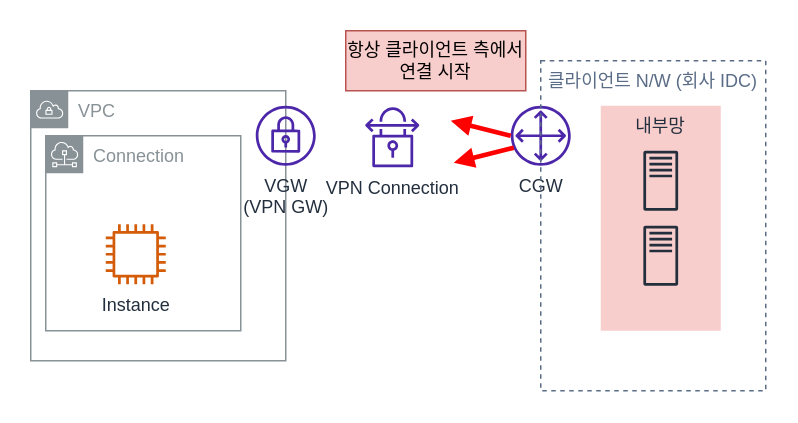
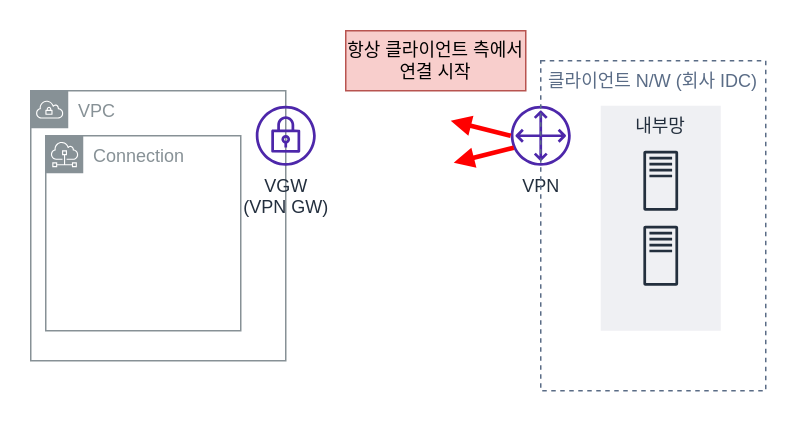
node "VPN Connection": removed
node "CGW": label "CGW" -> "VPN"
node "내부망": fillcolor #f8cecc -> #eff0f3
node "Instance": removed
